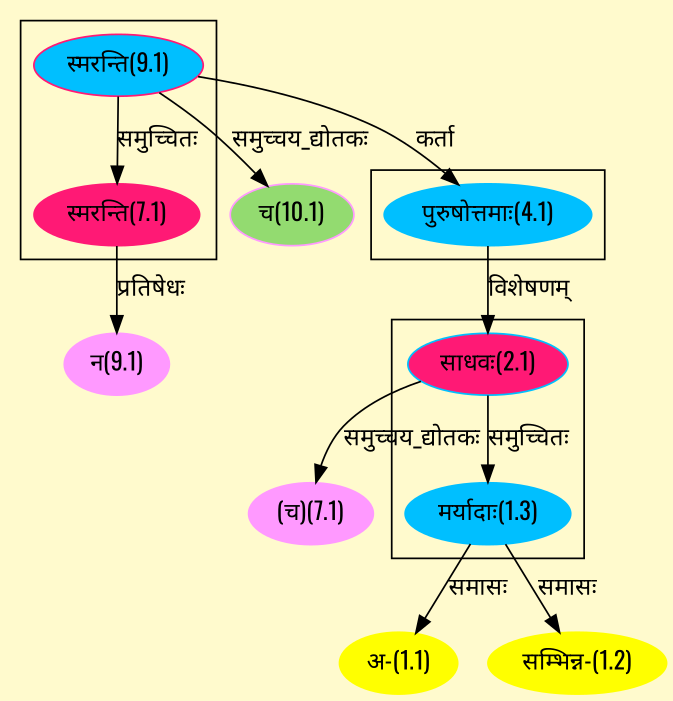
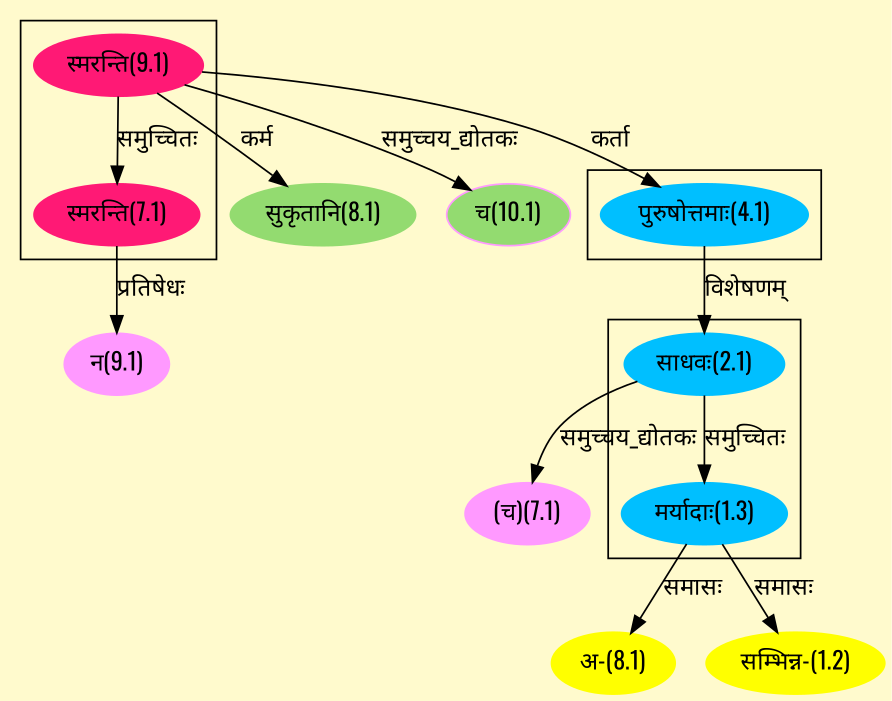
node "स्मरन्ति(9.1)": fillcolor #00bfff -> #ff1975
node "सुकृतानि(8.1)": added
node "साधवः(2.1)": fillcolor #ff1975 -> #00bfff
node "अ-(1.1)": label "अ-(1.1)" -> "अ-(8.1)"
